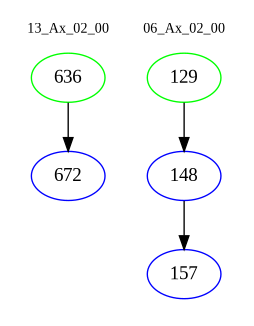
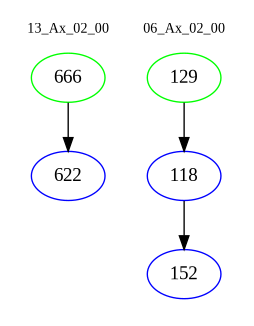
node "636": label "636" -> "666"
node "672": label "672" -> "622"
node "148": label "148" -> "118"
node "157": label "157" -> "152"
